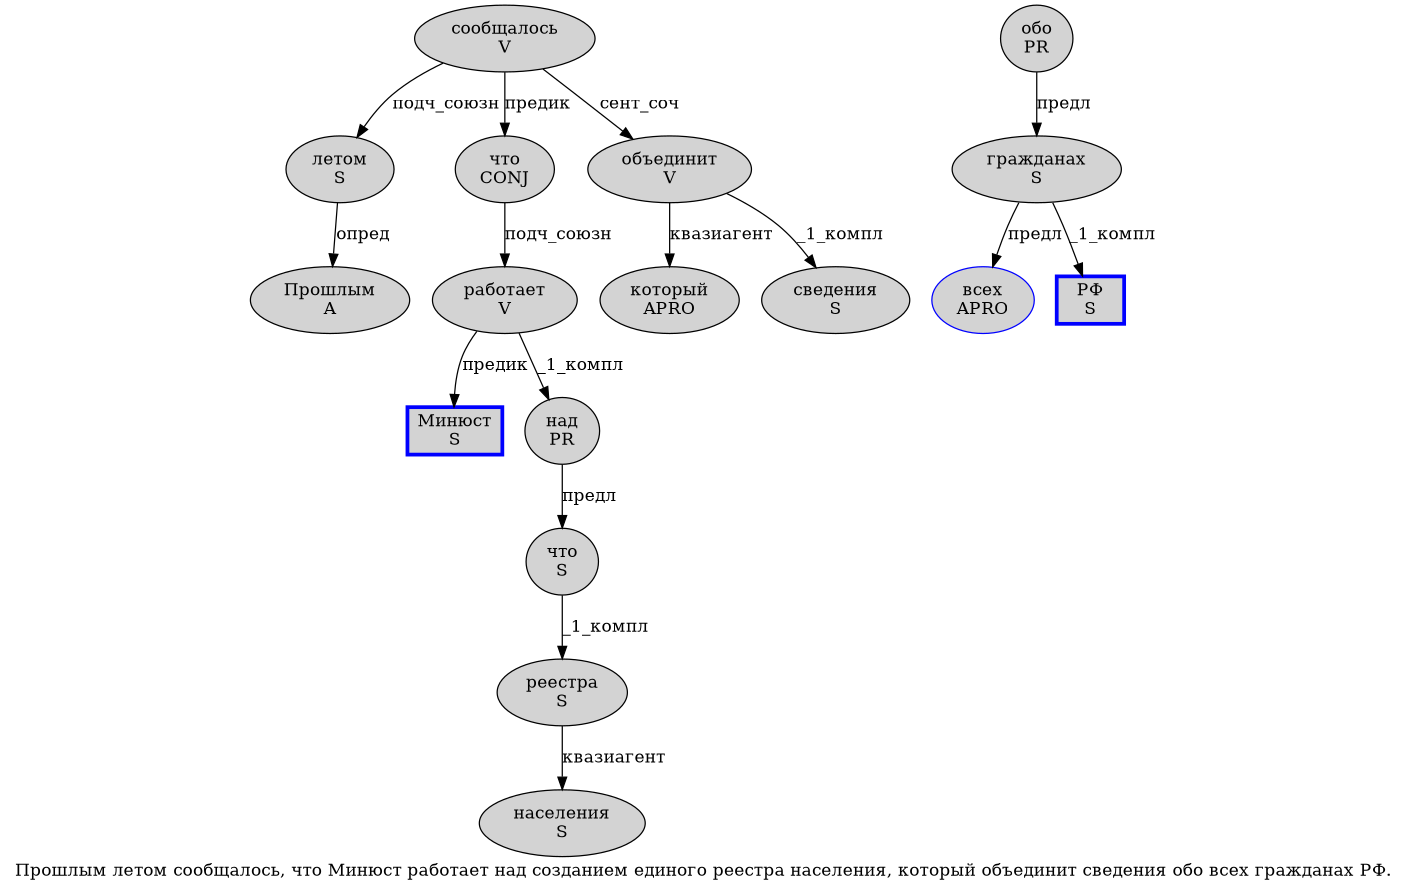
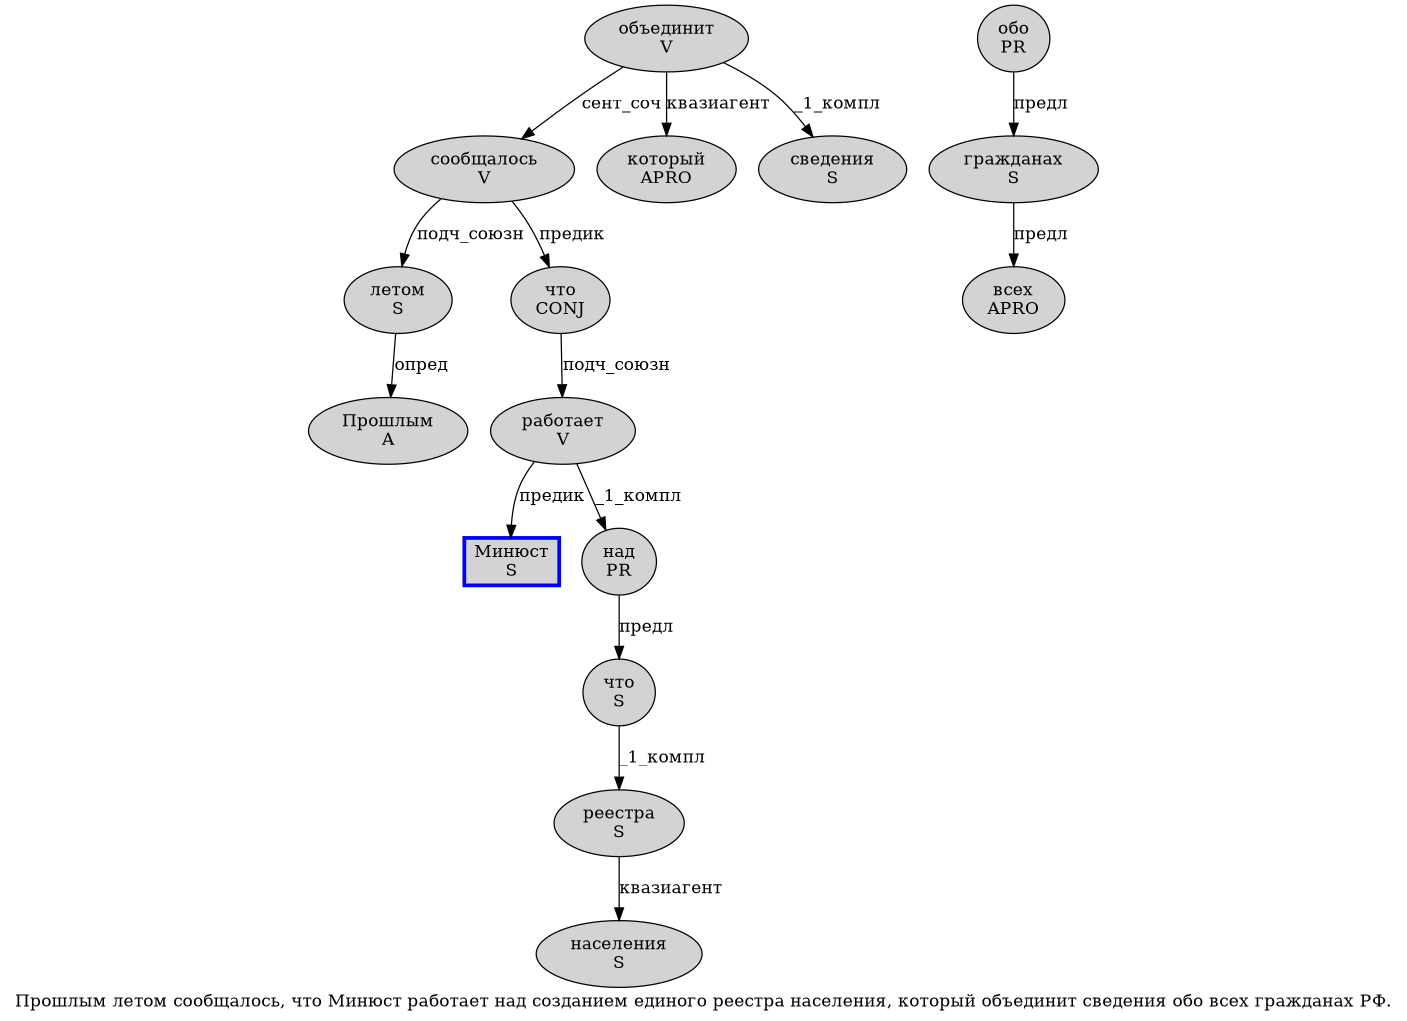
edge "сообщалось V" -> "объединит V": reversed
node "всех APRO": color blue -> black
node "РФ S": removed
